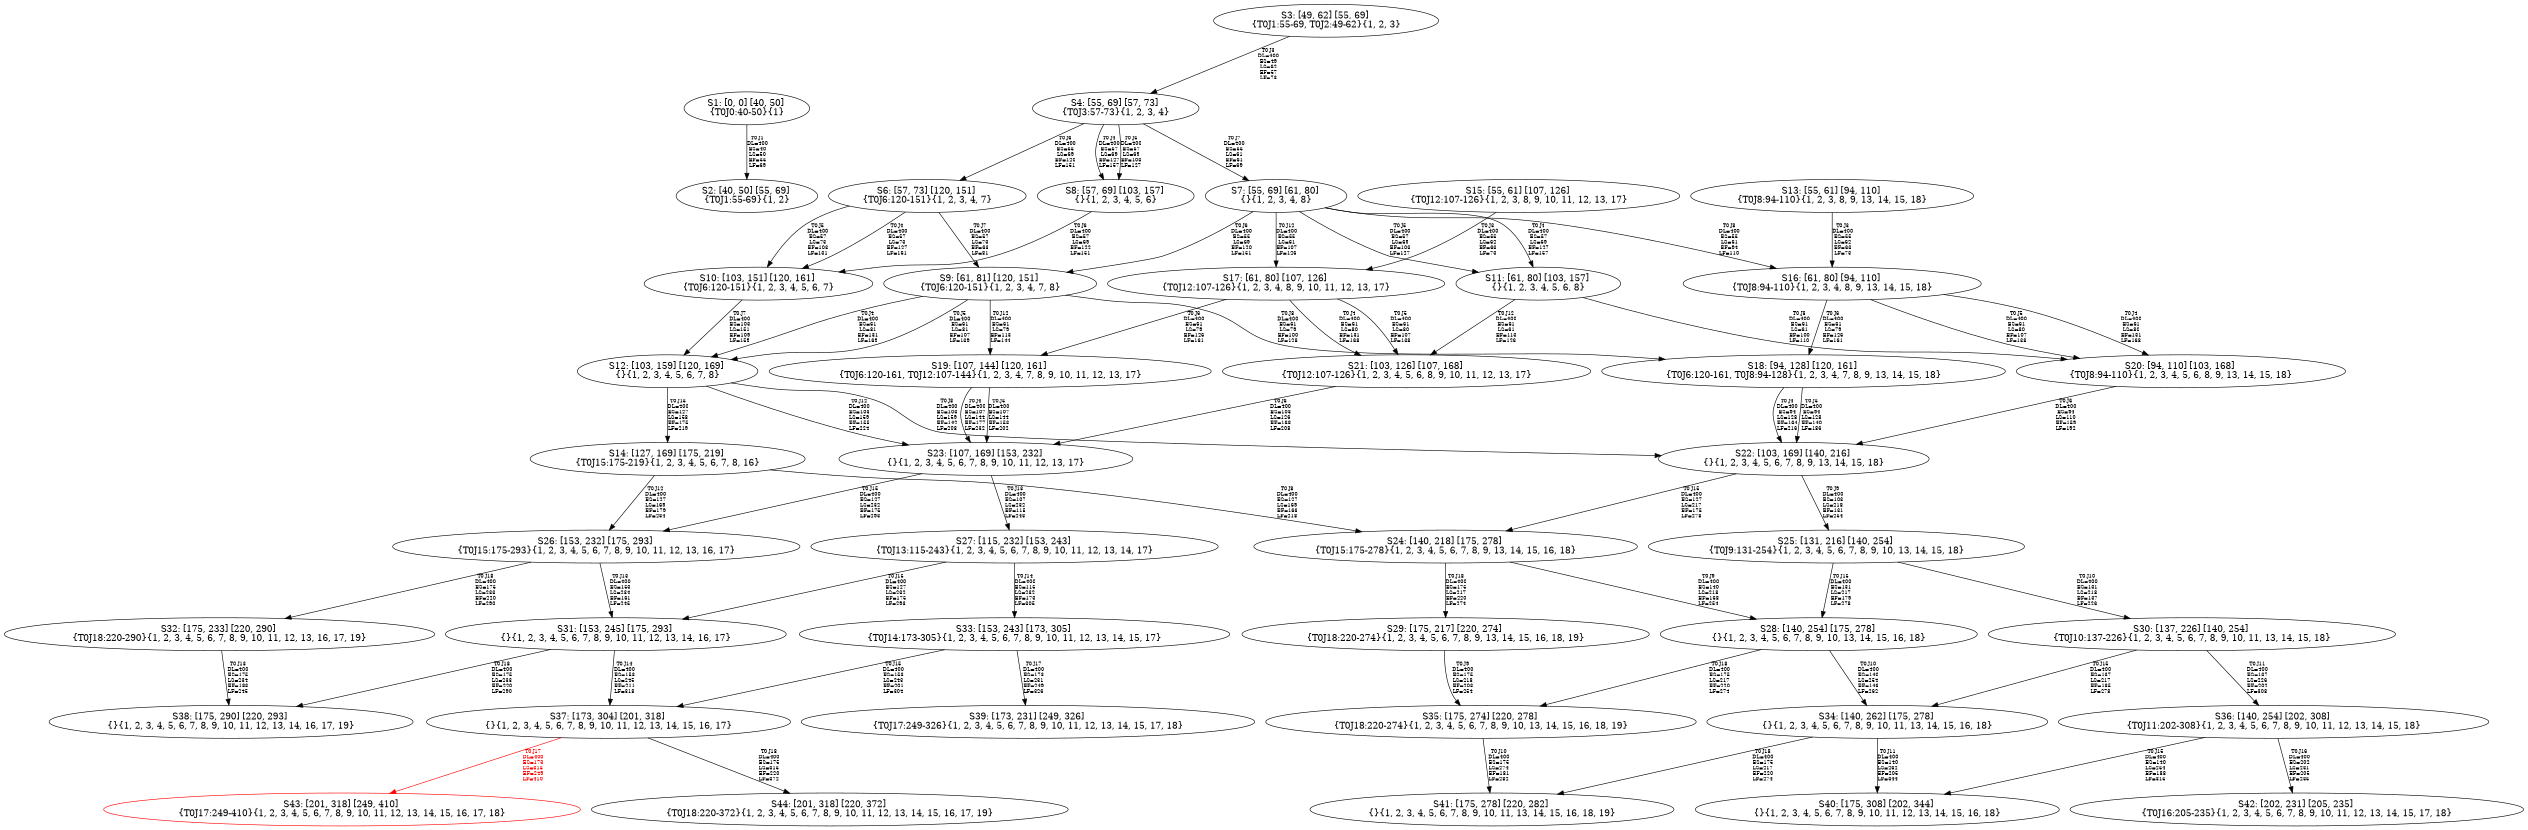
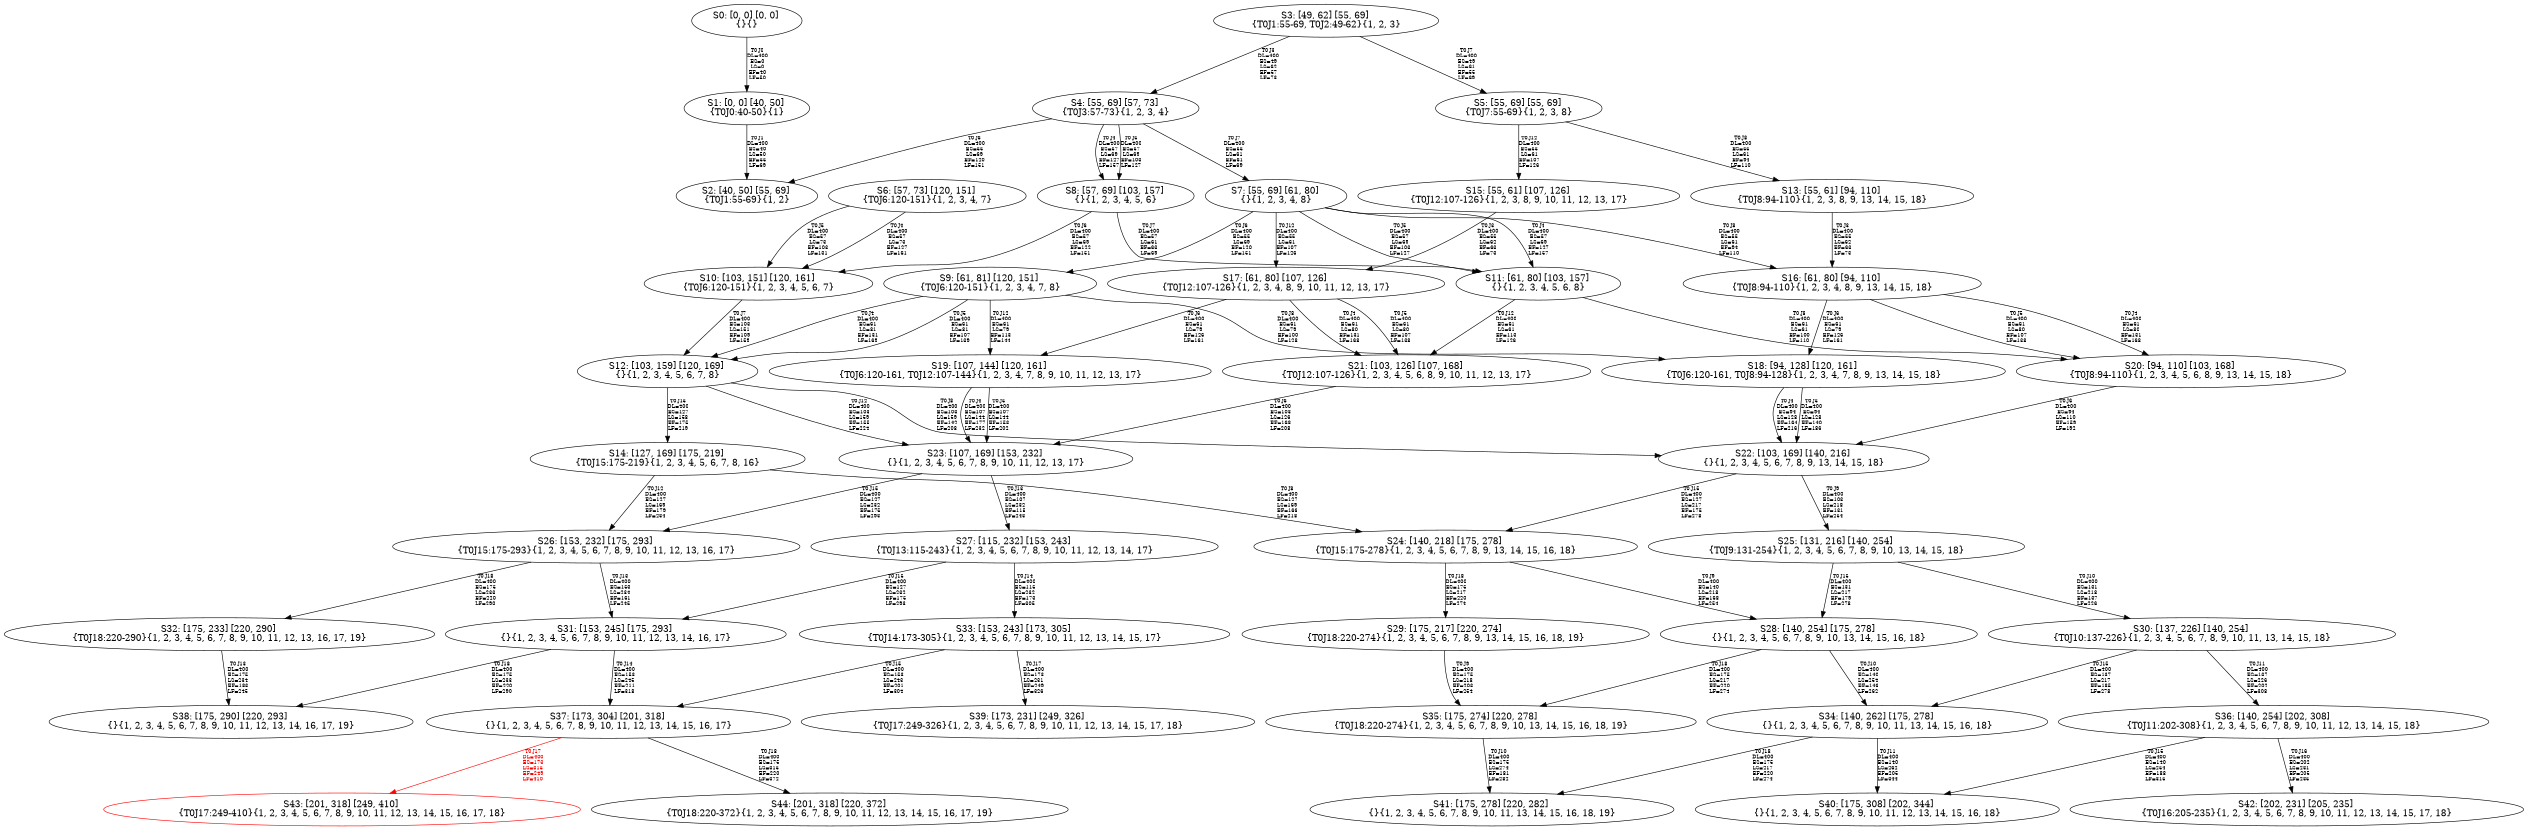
node "S0: [0, 0] [0, 0] {}{}": added
node "S5: [55, 69] [55, 69] {T0J7:55-69}{1, 2, 3, 8}": added
edge "S4: [55, 69] [57, 73] {T0J3:57-73}{1, 2, 3, 4}" -> "S6: [57, 73] [120, 151] {T0J6:120-151}{1, 2, 3, 4, 7}": now "S4: [55, 69] [57, 73] {T0J3:57-73}{1, 2, 3, 4}" -> "S2: [40, 50] [55, 69] {T0J1:55-69}{1, 2}"
edge "S6: [57, 73] [120, 151] {T0J6:120-151}{1, 2, 3, 4, 7}" -> "S9: [61, 81] [120, 151] {T0J6:120-151}{1, 2, 3, 4, 7, 8}": removed, label "T0 J7 DL=400 ES=57 LS=73 EF=63 LF=81"
edge "S8: [57, 69] [103, 157] {}{1, 2, 3, 4, 5, 6}" -> "S11: [61, 80] [103, 157] {}{1, 2, 3, 4, 5, 6, 8}": added, label "T0 J7 DL=400 ES=57 LS=61 EF=63 LF=69"
